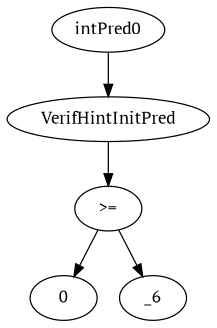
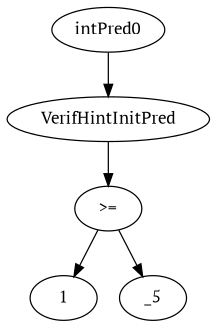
node "0": label "0" -> "1"
node "_6": label "_6" -> "_5"
